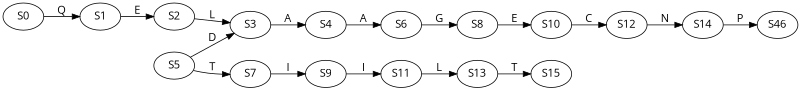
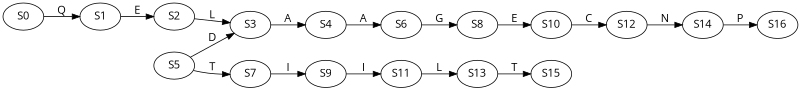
node "S46": label "S46" -> "S16"
